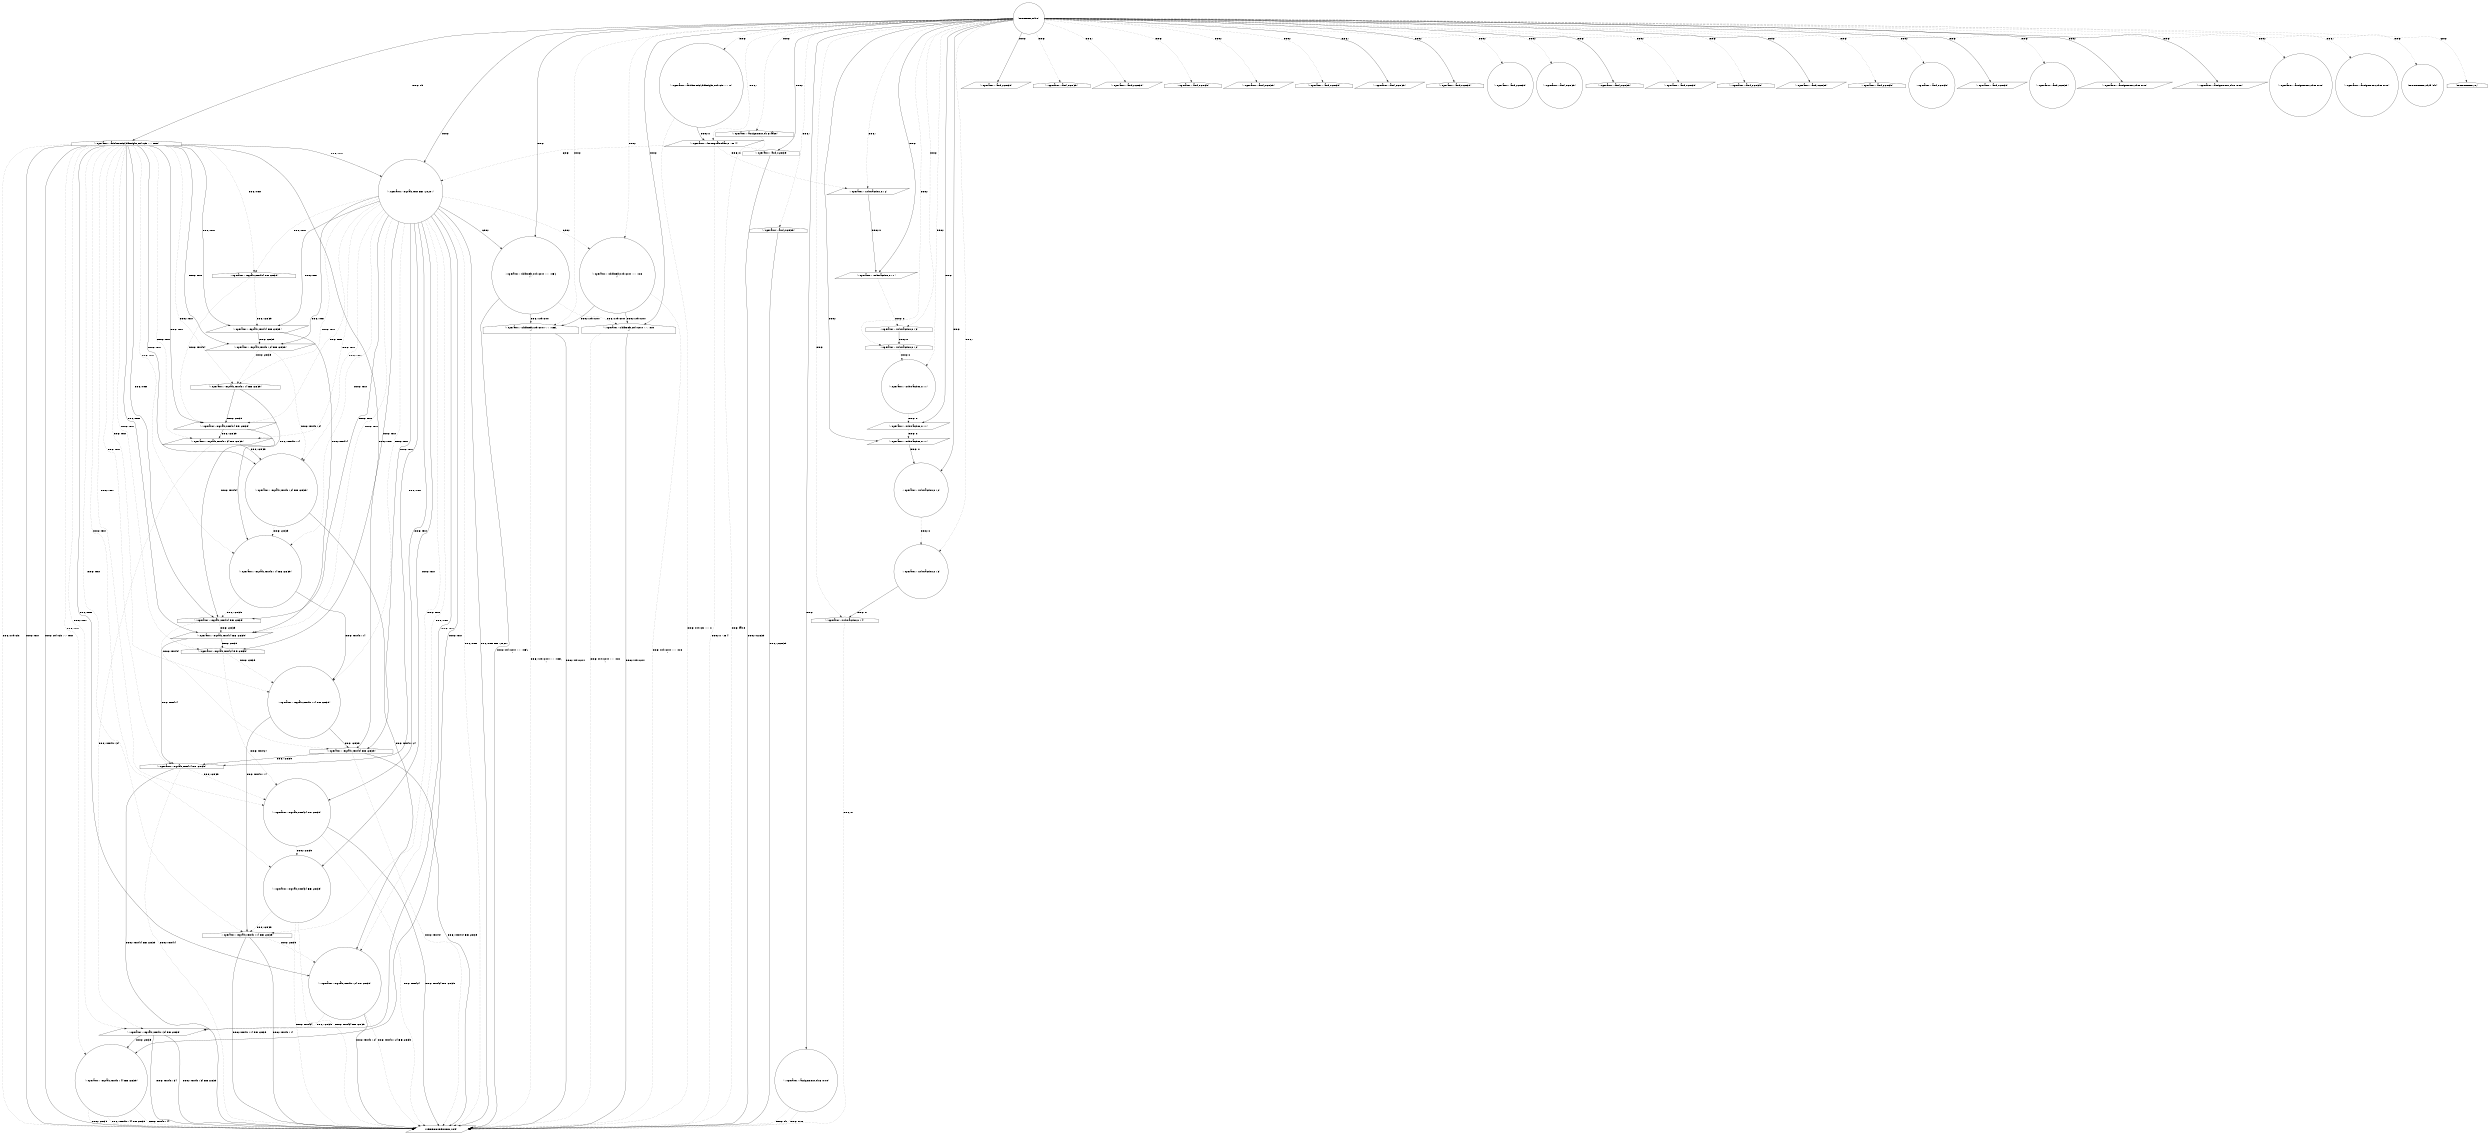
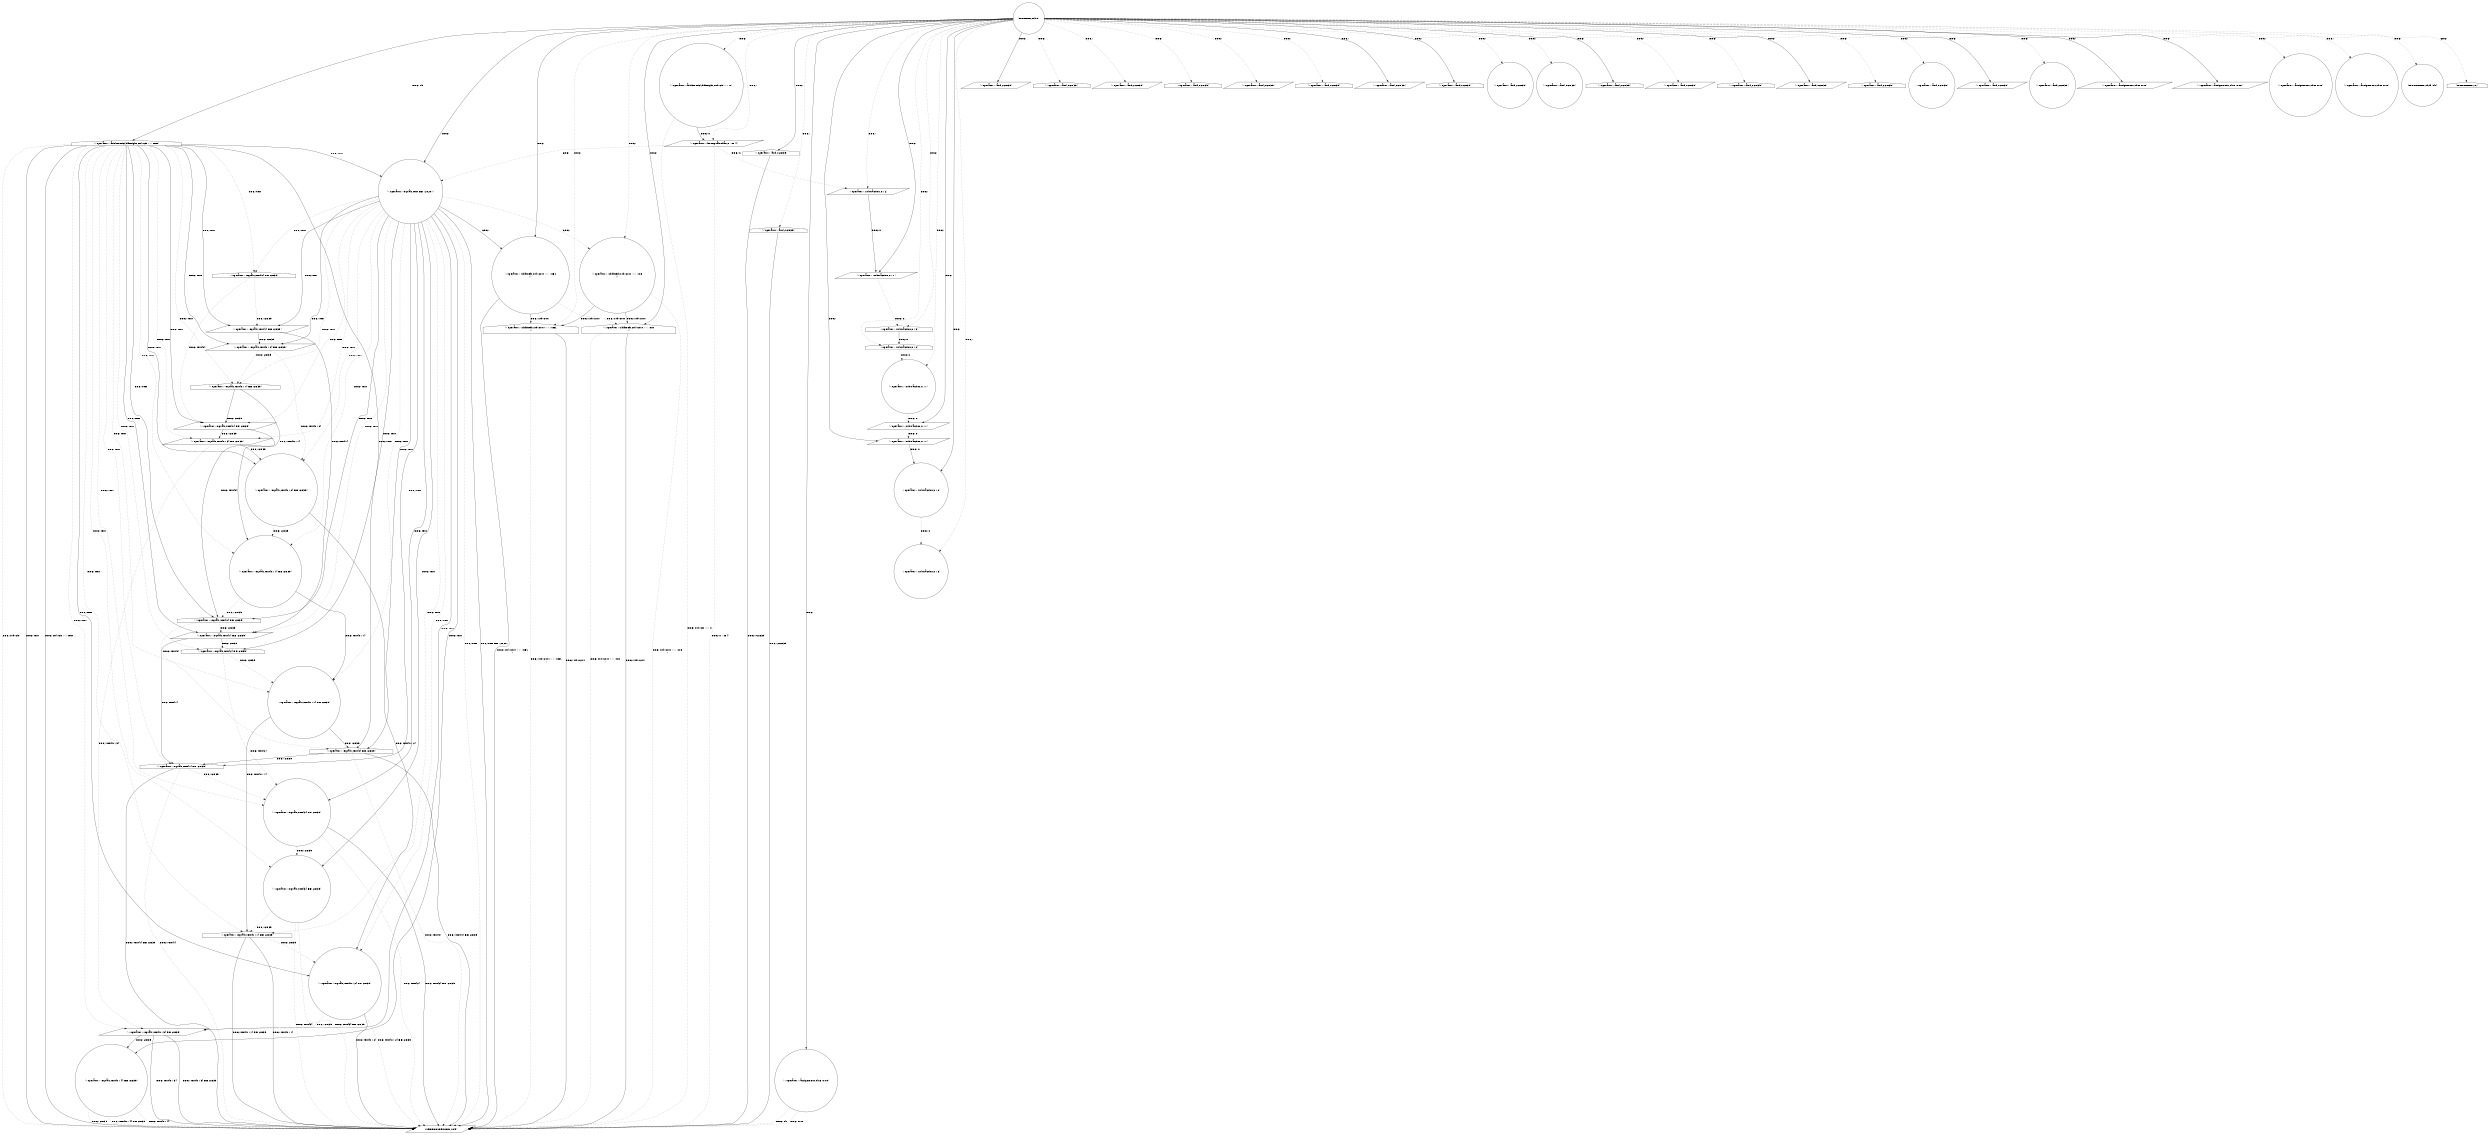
node "(<operator>.assignment,ok = false)": removed
edge "(<operator>.arithmeticShiftRight,std::cin >> text)" -> "(<operator>.equals,text[n - 4] == &#39)": removed, label "DDG: text"
node "(<operator>.subtraction,n - 4)": removed
